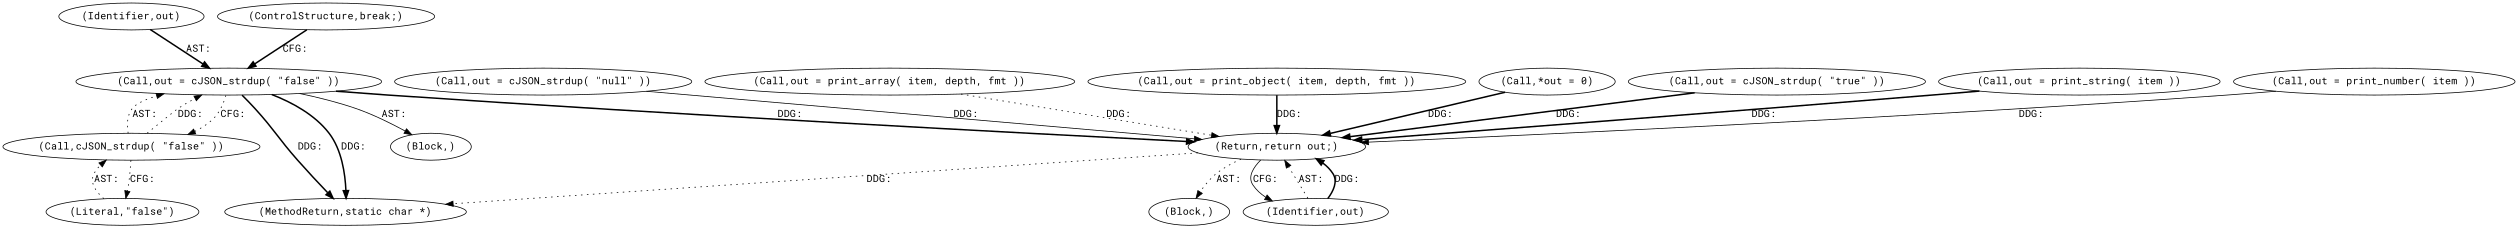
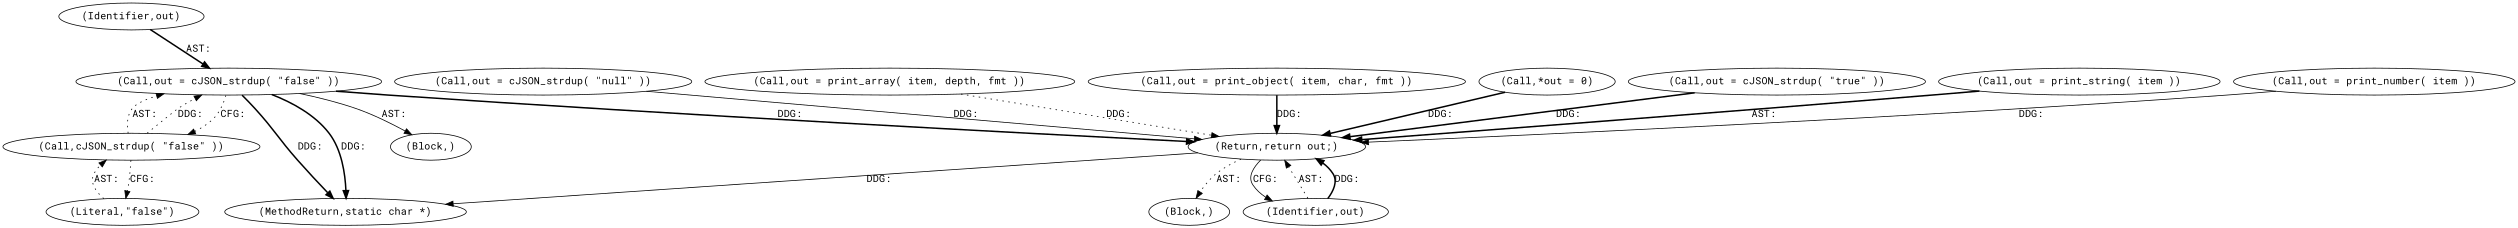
node "(ControlStructure,break;)": removed
node "(Call,out = print_object( item, depth, fmt ))": label "(Call,out = print_object( item, depth, fmt ))" -> "(Call,out = print_object( item, char, fmt ))"
edge "(Call,out = print_string( item ))" -> "(Return,return out;)": label "DDG: " -> "AST: "
edge "(Return,return out;)" -> "(MethodReturn,static char *)": style dotted -> solid
